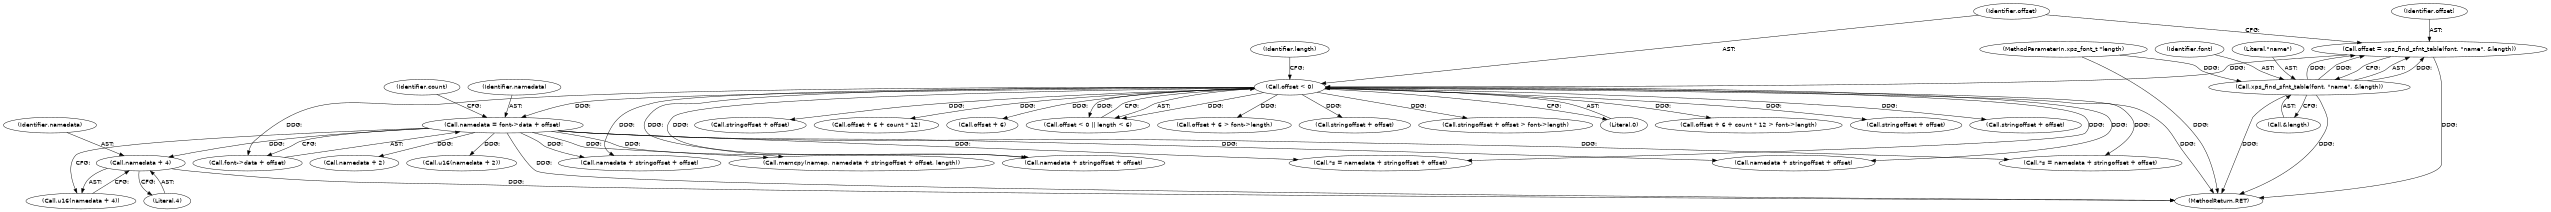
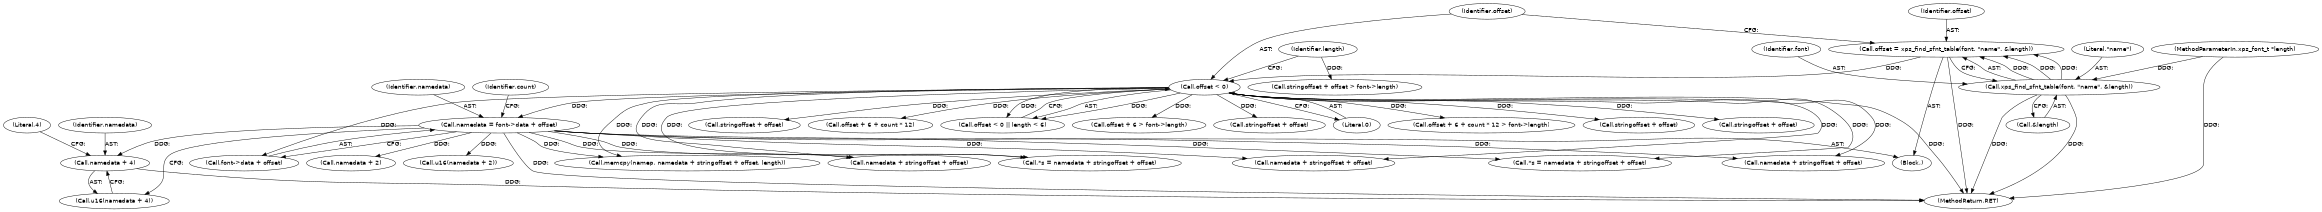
edge "(Call,offset < 0)" -> "(Call,stringoffset + offset > font->length)": now "(Identifier,length)" -> "(Call,stringoffset + offset > font->length)"
node "(Call,offset + 6)": removed
node "(Block,)": added
edge "(Literal,4)" -> "(Call,namedata + 4)": label "AST: " -> "CFG: "
edge "(Call,namedata + 4)" -> "(Literal,4)": removed, label "CFG:"
